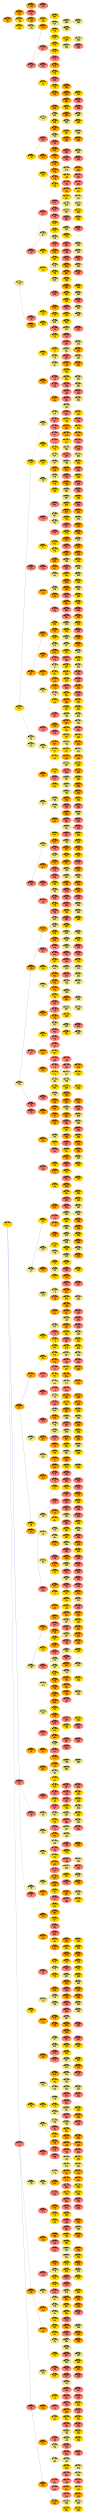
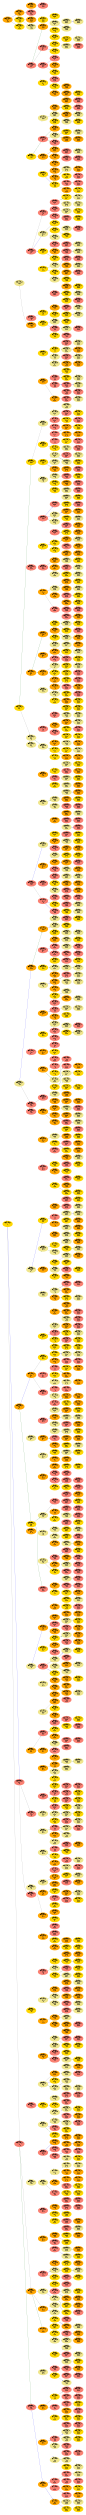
node "Max node (O) Depth: 2, Value: -6.0 X | O | X | X | |   | O": fillcolor gold -> salmon
